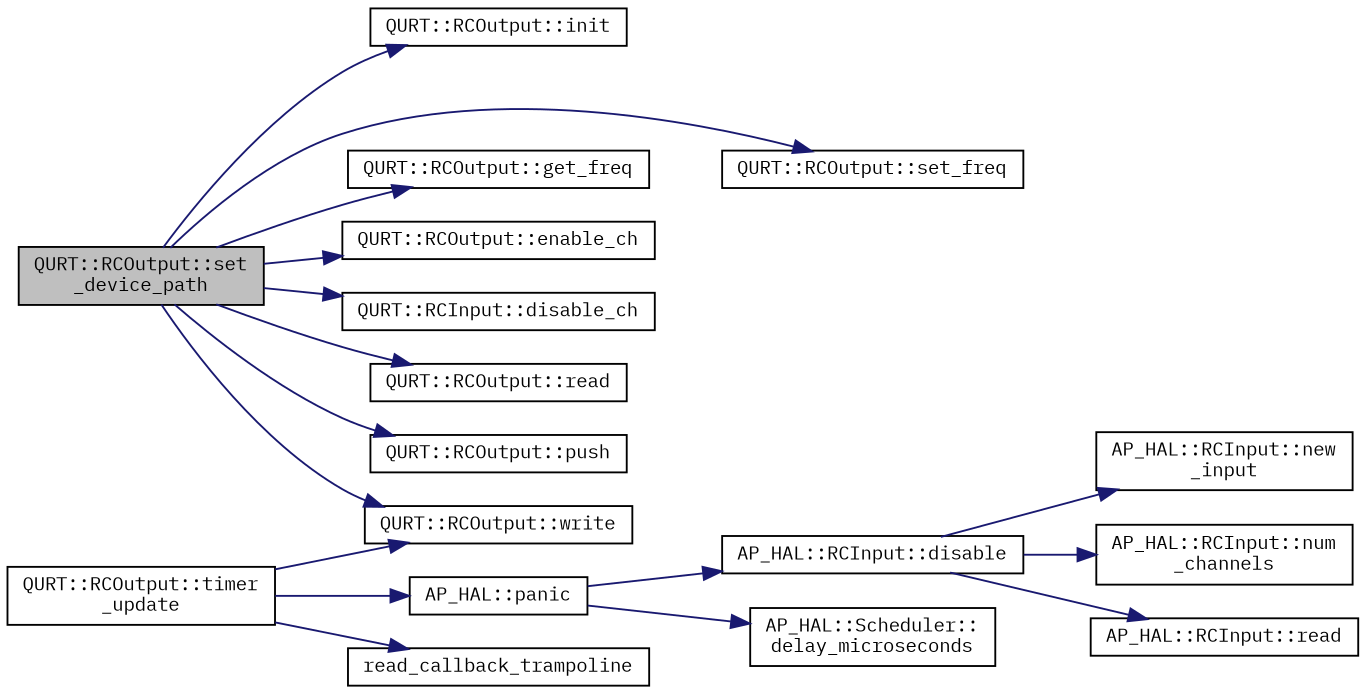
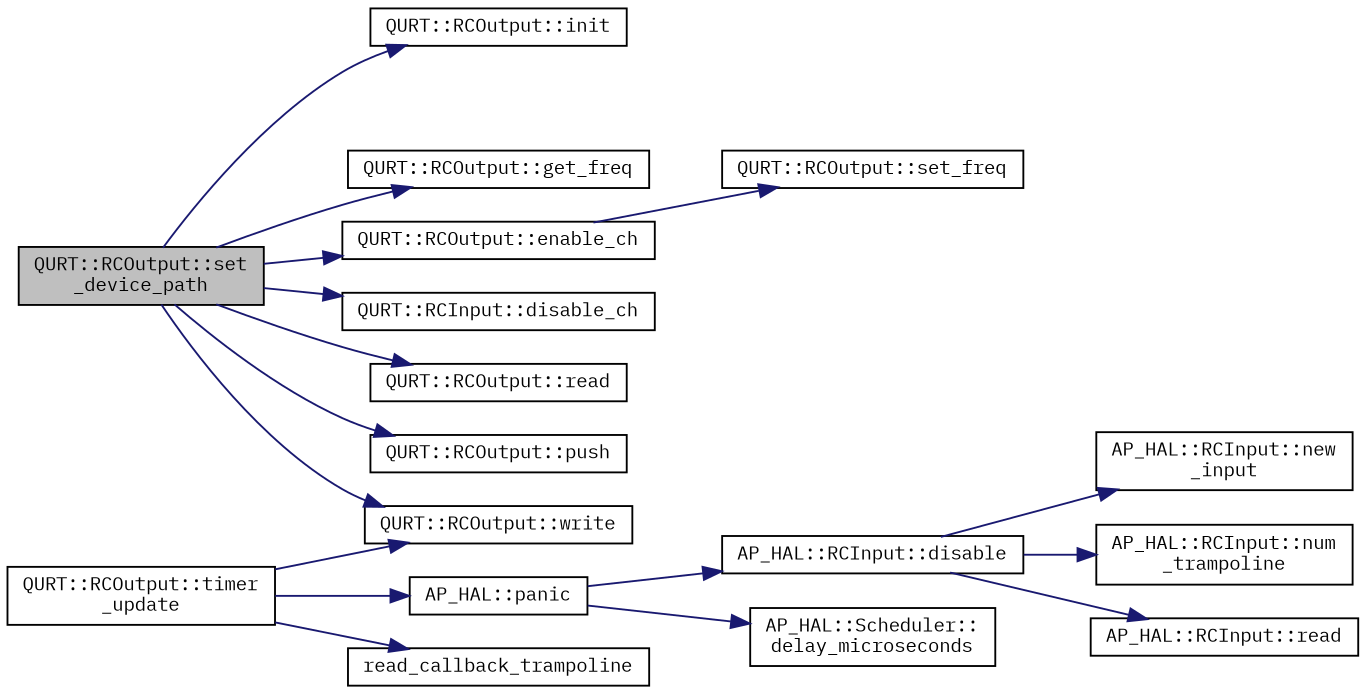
edge "QURT::RCOutput::set _device_path" -> "QURT::RCOutput::set_freq": now "QURT::RCOutput::enable_ch" -> "QURT::RCOutput::set_freq"
node "AP_HAL::RCInput::num _channels": label "AP_HAL::RCInput::num _channels" -> "AP_HAL::RCInput::num _trampoline"
